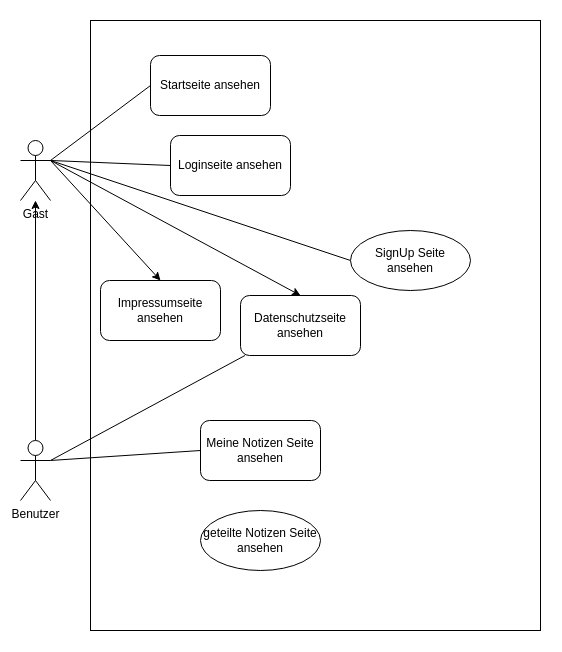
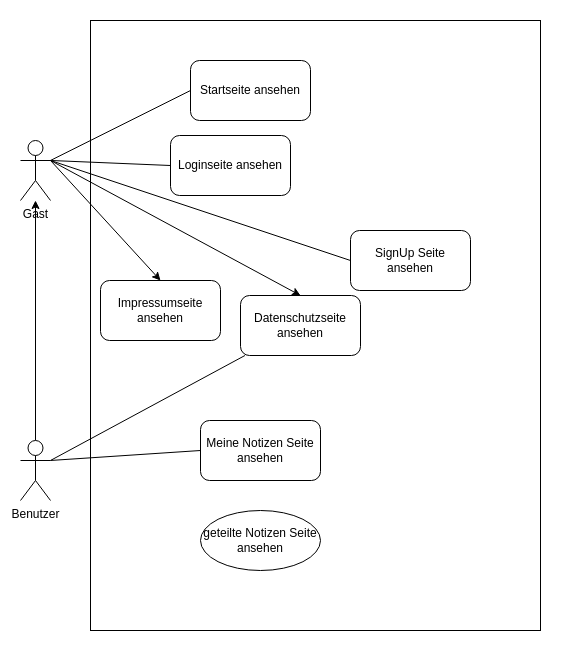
node "Startseite ansehen": moved (211, 86) -> (251, 91)
node "SignUp Seite ansehen": shape ellipse -> rounded rectangle
